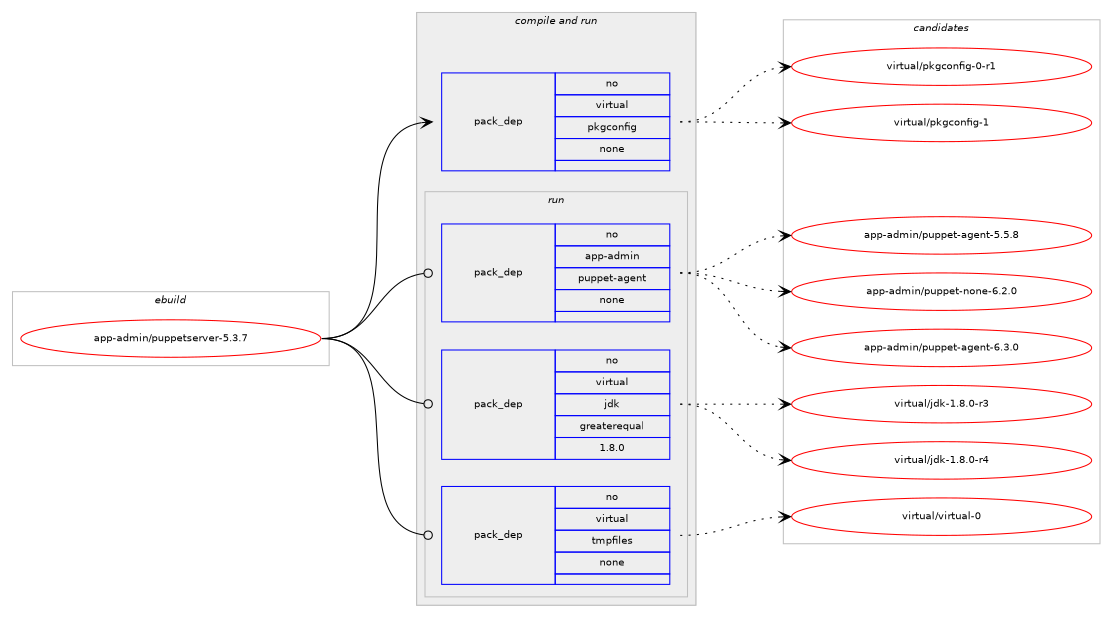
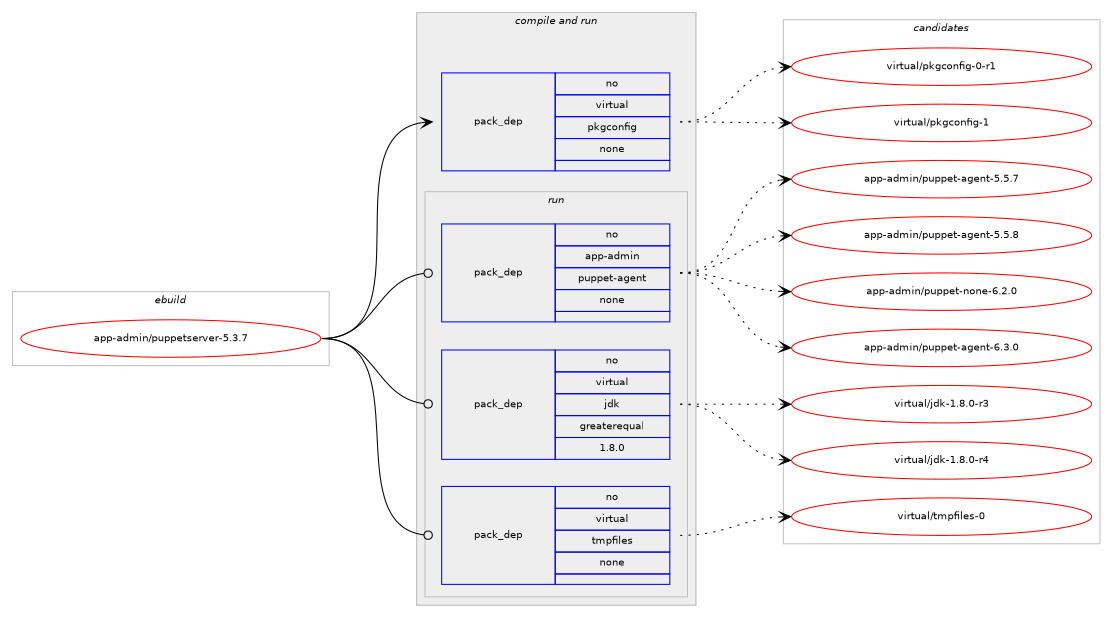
node "app-admin/puppet-agent-5.5.7": added
node "virtual/virtual-0": label "virtual/virtual-0" -> "virtual/tmpfiles-0"
